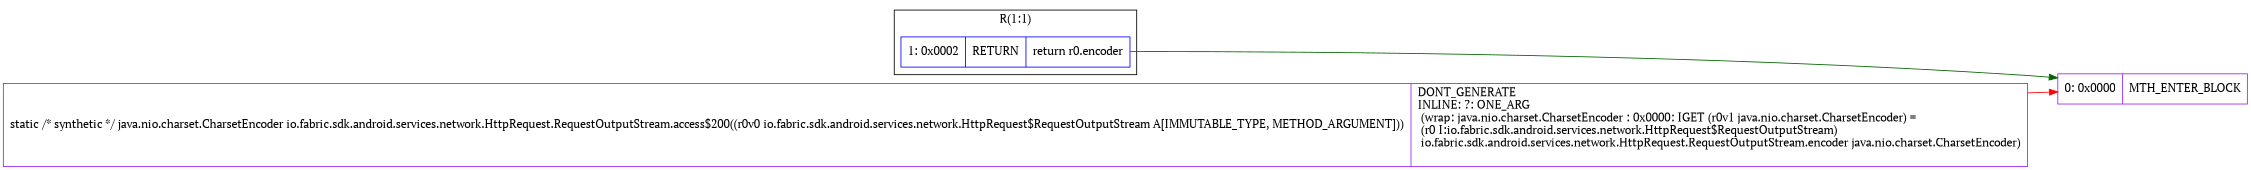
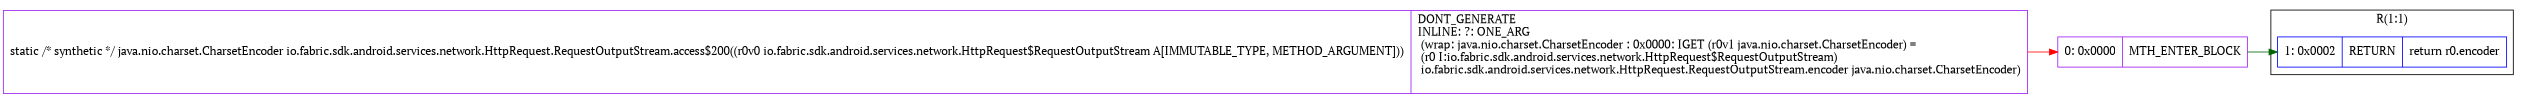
edge "1: 0x0002" -> "0: 0x0000": reversed
